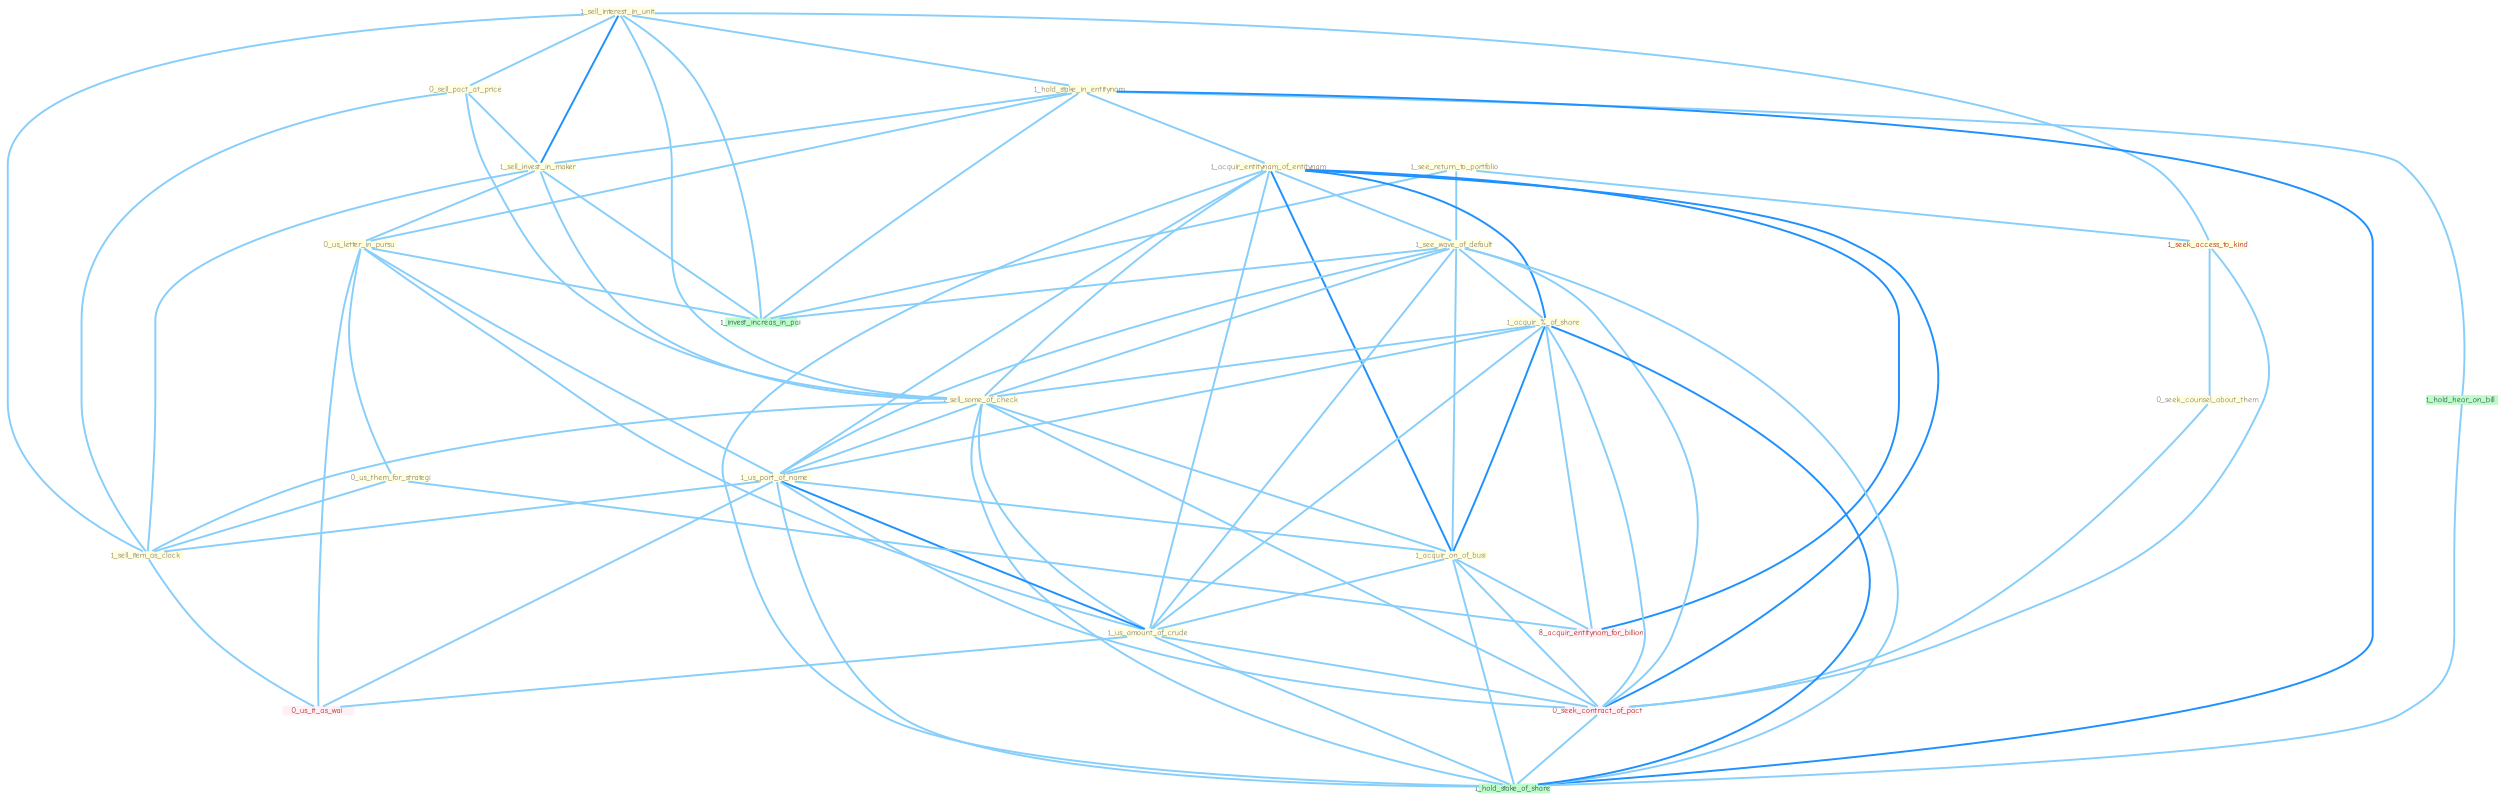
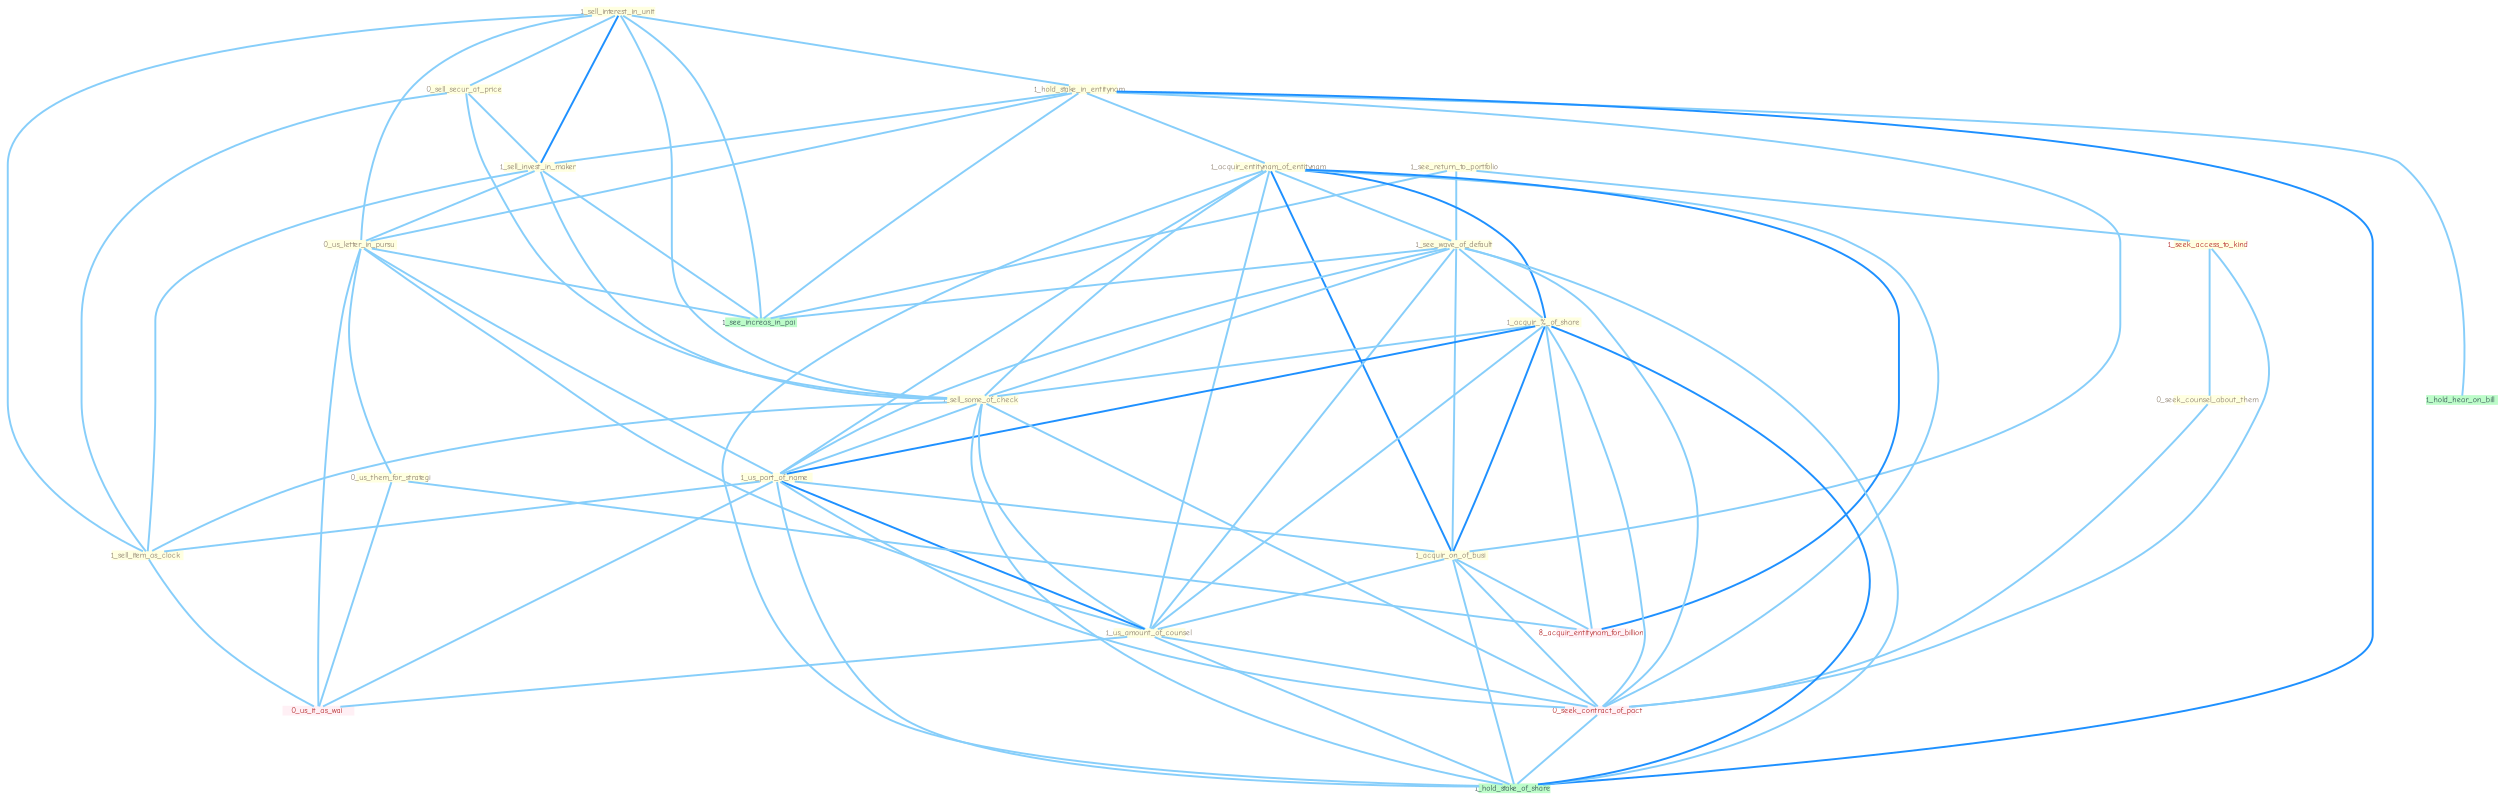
edge "1_sell_interest_in_unit" -- "1_seek_access_to_kind": now "1_sell_interest_in_unit" -- "0_us_letter_in_pursu"
node "0_sell_pact_at_price": label "0_sell_pact_at_price" -> "0_sell_secur_at_price"
edge "1_acquir_entitynam_of_entitynam" -- "0_seek_contract_of_pact": color #1e90ff -> #87cefa
node "1_invest_increas_in_pai": label "1_invest_increas_in_pai" -> "1_see_increas_in_pai"
edge "1_acquir_%_of_share" -- "1_us_part_of_name": color #87cefa -> #1e90ff
edge "1_sell_some_of_check" -- "1_acquir_on_of_busi": now "1_hold_stake_in_entitynam" -- "1_acquir_on_of_busi"
edge "0_us_them_for_strategi" -- "1_sell_item_as_clock": now "0_us_them_for_strategi" -- "0_us_it_as_wai"
node "1_us_amount_of_crude": label "1_us_amount_of_crude" -> "1_us_amount_of_counsel"
edge "1_hold_hear_on_bill" -- "1_hold_stake_of_share": removed
